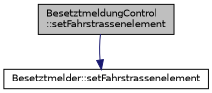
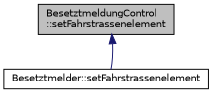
edge "BesetztmeldungControl ::setFahrstrassenelement" -> "Besetztmelder::setFahrstrassenelement": reversed
